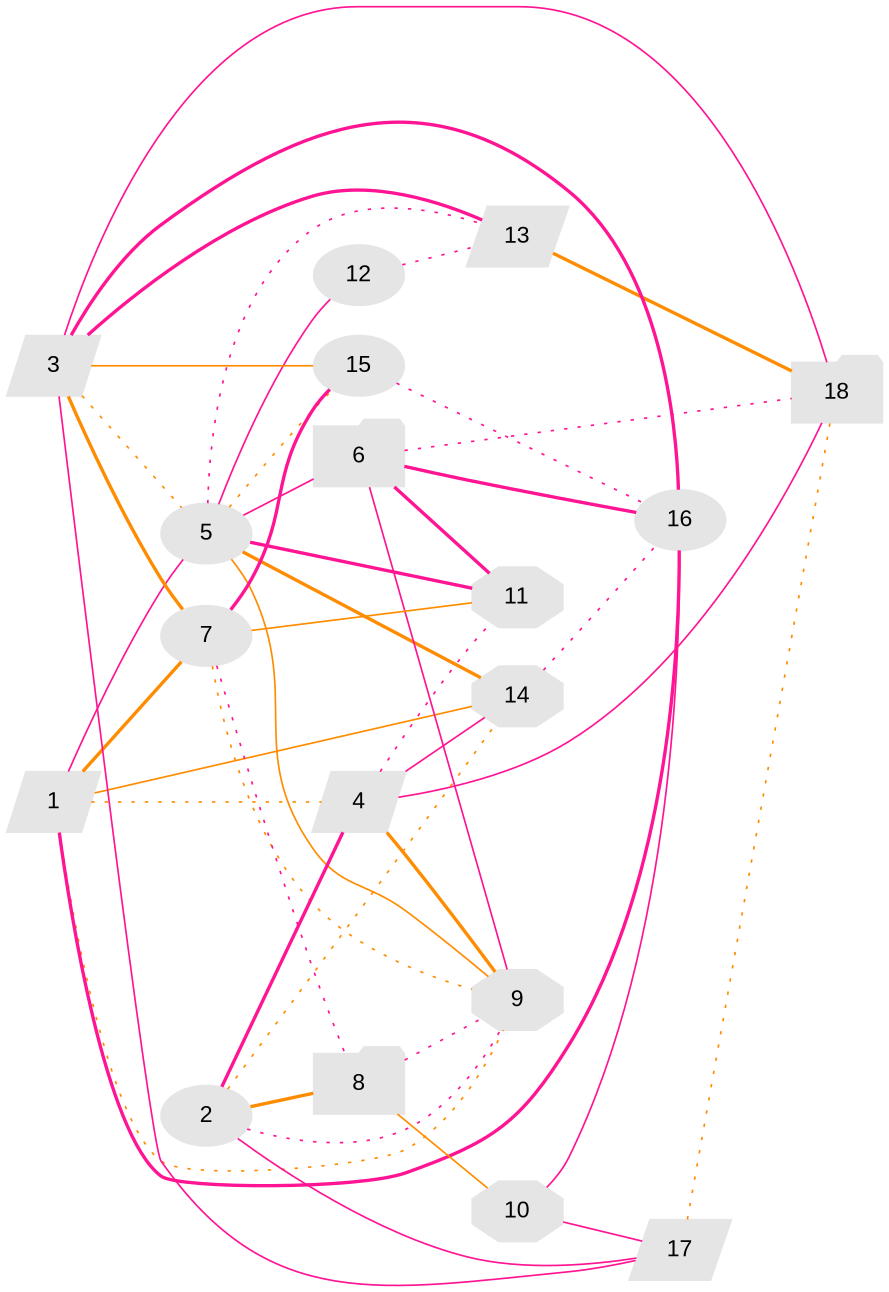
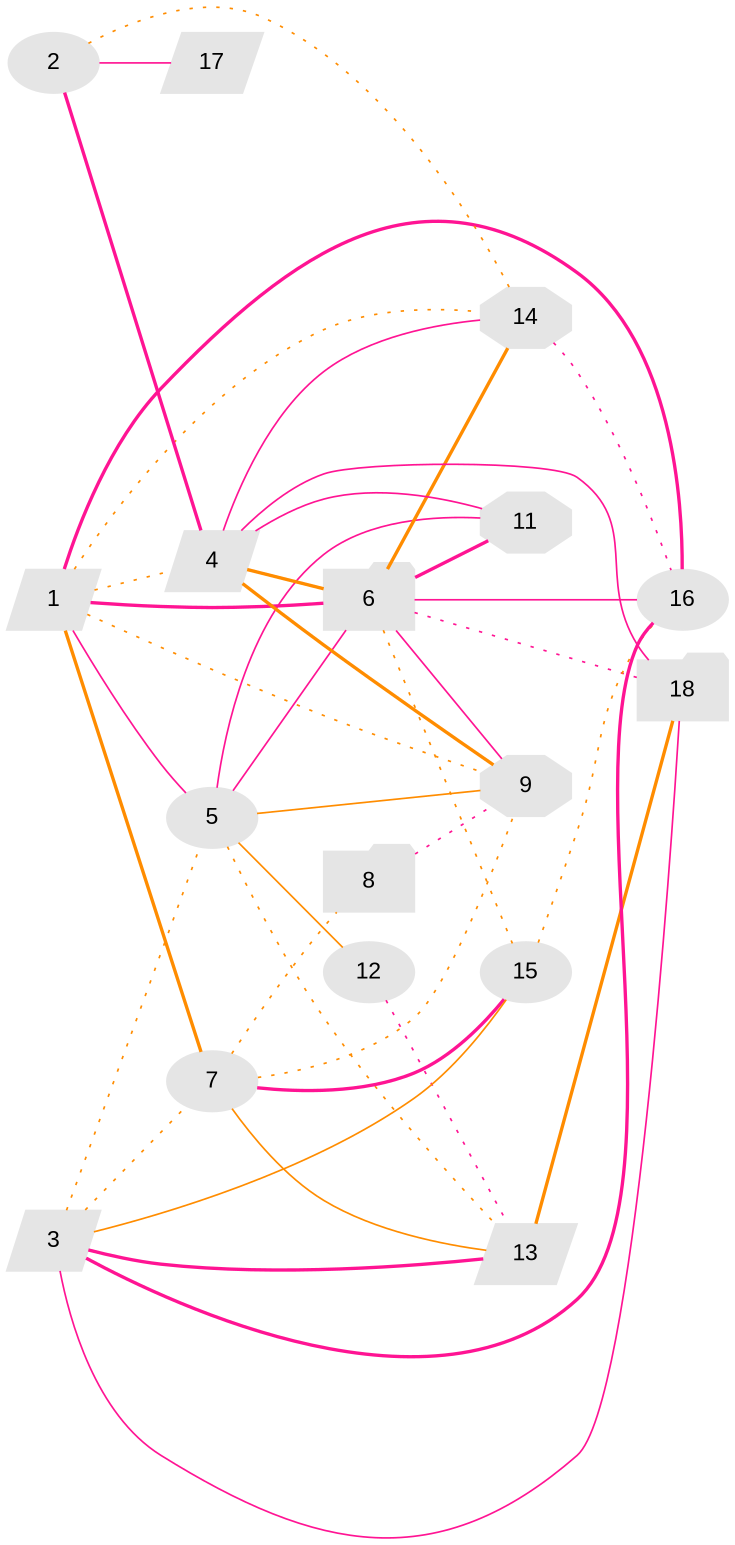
edge "13" -- "5": color deeppink -> darkorange
edge "12" -- "5": color deeppink -> darkorange
edge "15" -- "16": color deeppink -> darkorange
edge "15" -- "5": now "15" -- "6"
edge "6" -- "16": style bold -> solid
edge "3" -- "7": style bold -> dotted
edge "5" -- "11": style bold -> solid
edge "4" -- "6": added
edge "5" -- "14": now "6" -- "14"
edge "1" -- "6": added
edge "11" -- "7": now "13" -- "7"
edge "11" -- "4": style dotted -> solid
edge "14" -- "1": style solid -> dotted
edge "18" -- "17": removed
edge "7" -- "8": color deeppink -> darkorange
edge "3" -- "17": removed
edge "8" -- "2": removed
edge "9" -- "2": removed
node "10": removed
